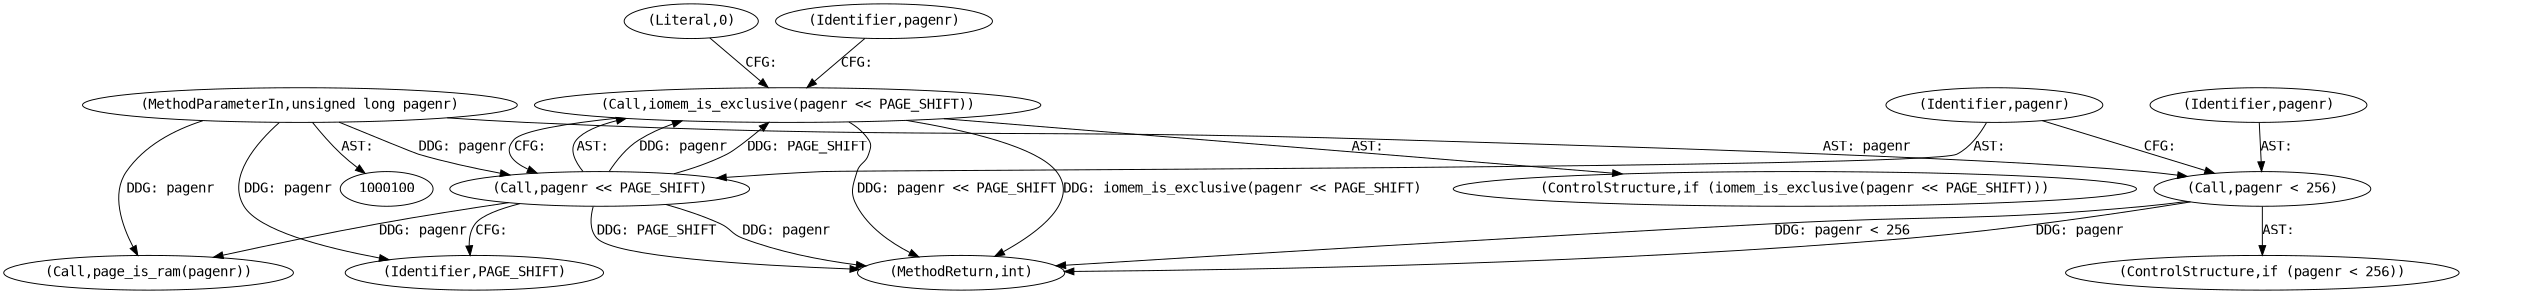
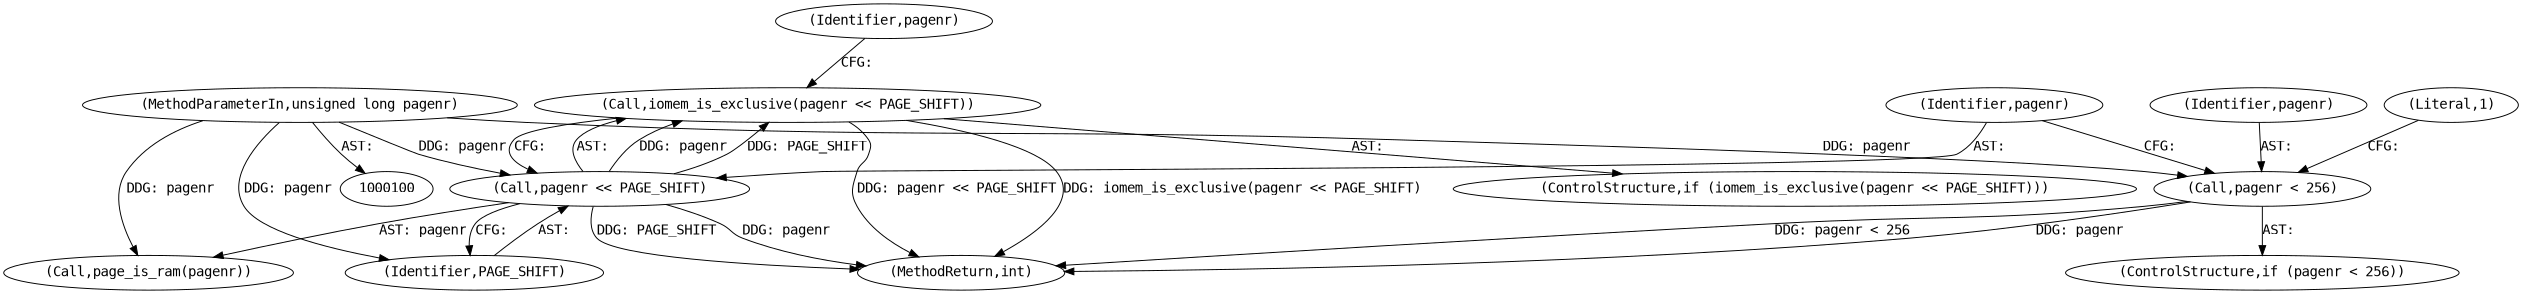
node "(Literal,0)": removed
node "(Literal,1)": added
edge "(MethodParameterIn,unsigned long pagenr)" -> "(Call,pagenr < 256)": label "AST: pagenr" -> "DDG: pagenr"
edge "(Call,pagenr << PAGE_SHIFT)" -> "(Call,page_is_ram(pagenr))": label "DDG: pagenr" -> "AST: pagenr"
edge "(Identifier,PAGE_SHIFT)" -> "(Call,pagenr << PAGE_SHIFT)": added, label "AST:"
